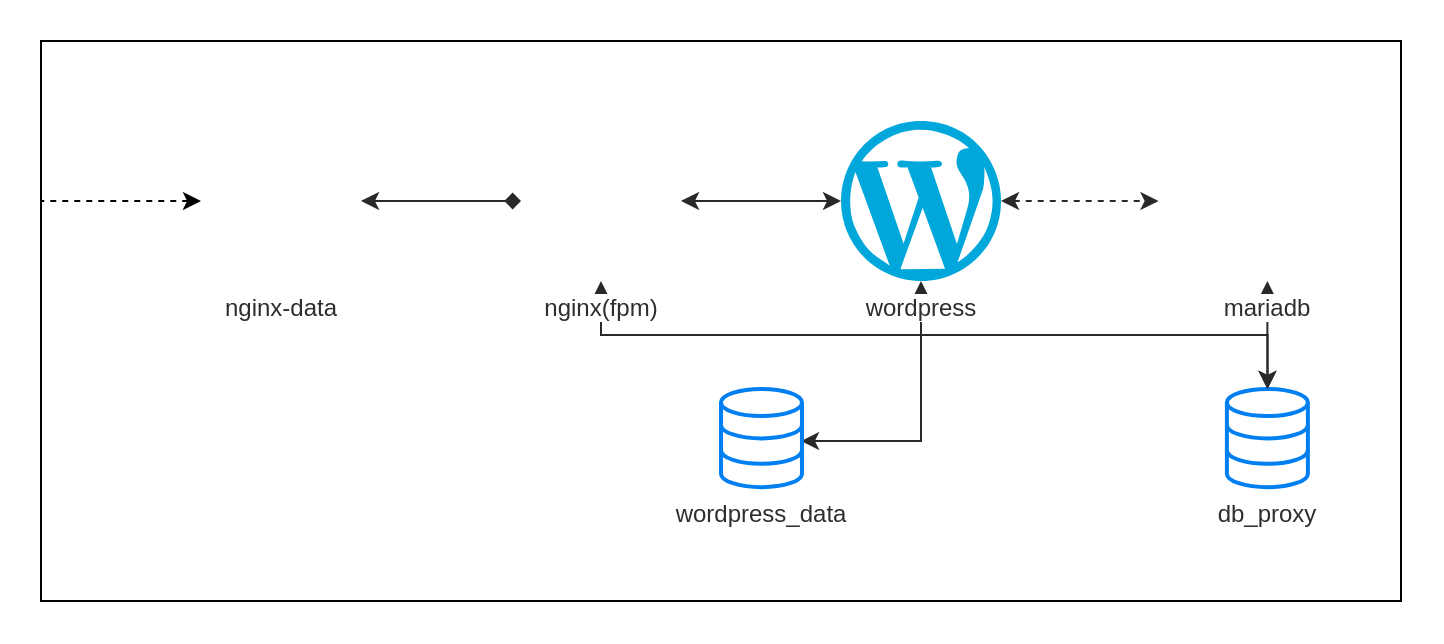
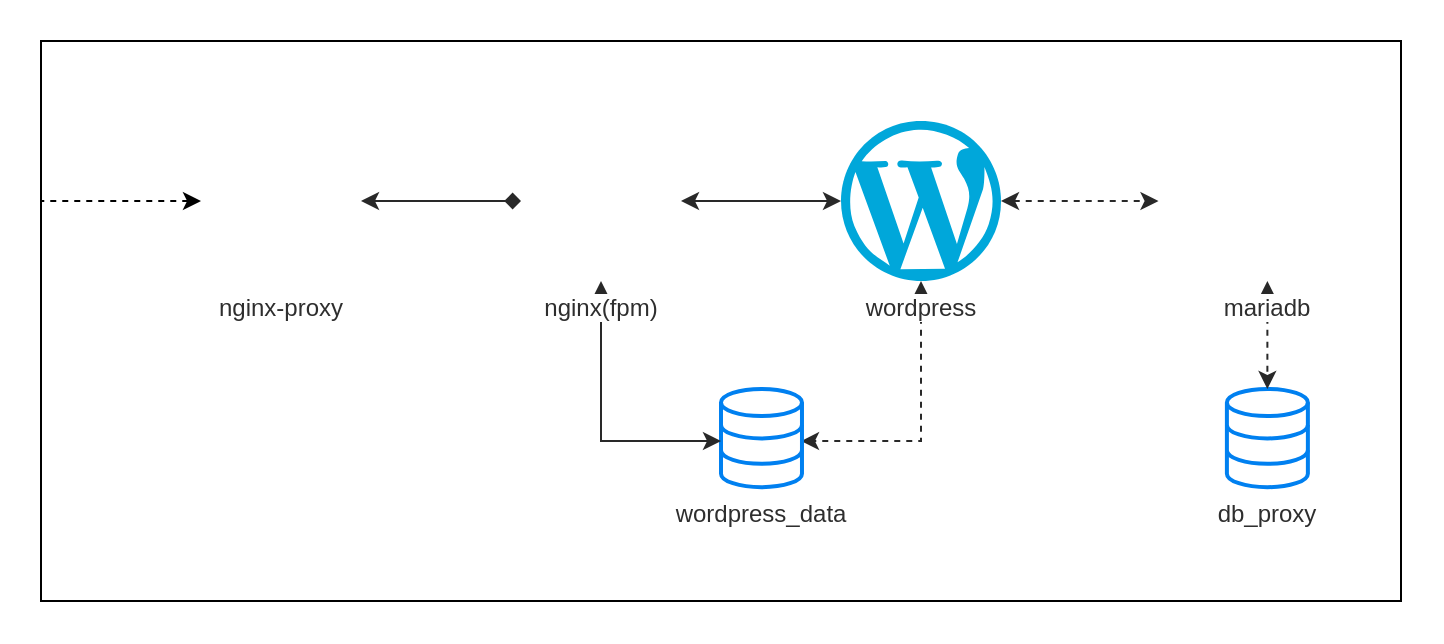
node "nginx-data": label "nginx-data" -> "nginx-proxy"
edge "mariadb" -- "db_proxy": style solid -> dashed
edge "nginx(fpm)" -- "db_proxy": now "nginx(fpm)" -- "wordpress_data"
edge "wordpress" -- "wordpress_data": style solid -> dashed
